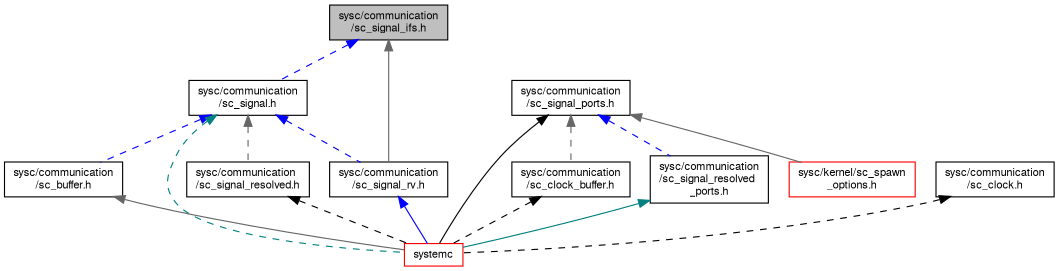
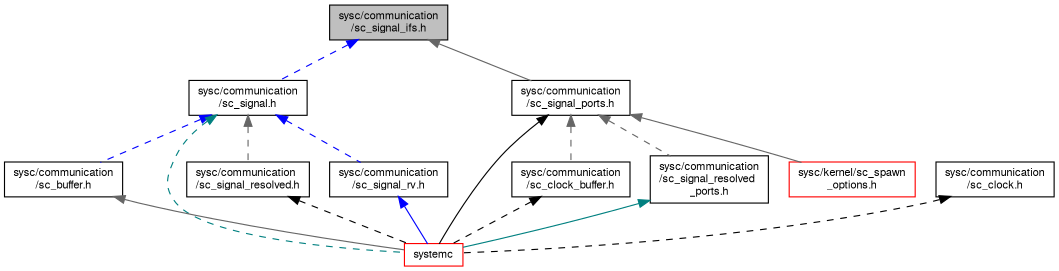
edge "sysc/communication /sc_signal_rv.h" -> "sysc/communication /sc_signal_ifs.h": now "sysc/communication /sc_signal_ports.h" -> "sysc/communication /sc_signal_ifs.h"
edge "sysc/communication /sc_signal_resolved _ports.h" -> "sysc/communication /sc_signal_ports.h": color blue -> gray40
